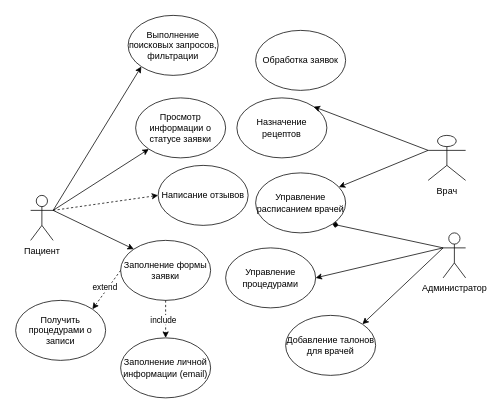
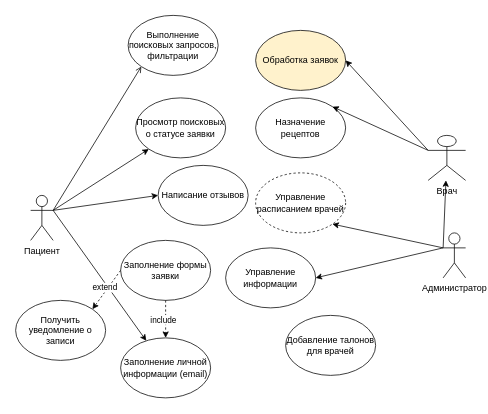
node "Обработка заявок": fillcolor #ffffff -> #fff2cc
edge "Пациент" -> "Выполнение поисковых запросов, фильтрации": arrowhead classic -> open
node "Просмотр информации о статусе заявки": label "Просмотр информации о статусе заявки" -> "Просмотр поисковых о статусе заявки"
node "Назначение рецептов": moved (282, 128) -> (300, 128)
edge "Врач" -> "Управление расписанием врачей": now "Врач" -> "Обработка заявок"
edge "Пациент" -> "Написание отзывов": style dashed -> solid
node "Управление расписанием врачей": style solid -> dashed
edge "Администратор" -> "Управление расписанием врачей": arrowhead diamond -> classic
edge "Пациент" -> "Заполнение формы заявки": now "Пациент" -> "Заполнение личной информации (email)"
node "Управление процедурами": label "Управление процедурами" -> "Управление информации"
edge "Администратор" -> "Добавление талонов для врачей": now "Администратор" -> "Врач"
node "Получить процедурами о записи": label "Получить процедурами о записи" -> "Получить уведомление о записи"
